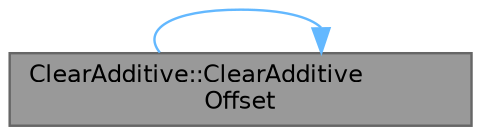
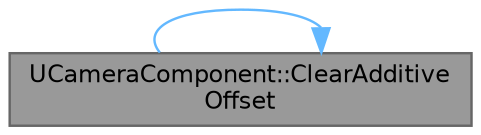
node "ClearAdditive::ClearAdditive Offset": label "ClearAdditive::ClearAdditive Offset" -> "UCameraComponent::ClearAdditive Offset"
